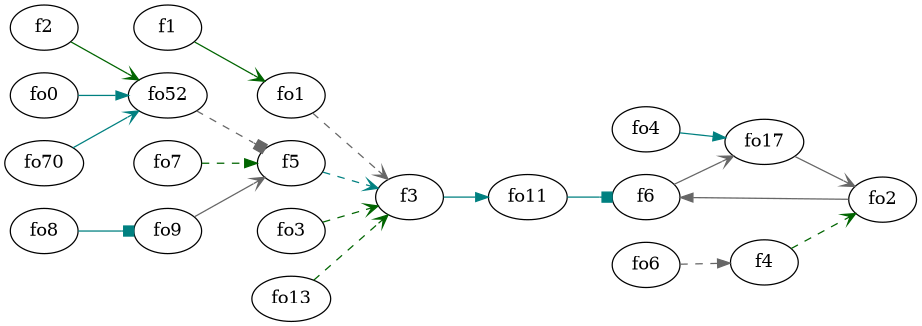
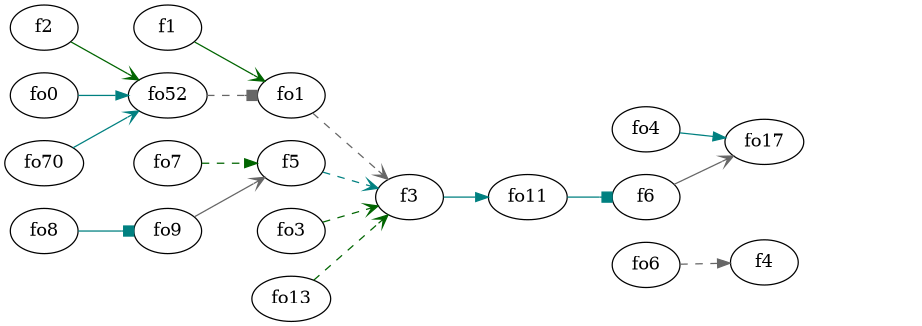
edge "fo52" -> "f5": now "fo52" -> "fo1"
node "fo2": removed
